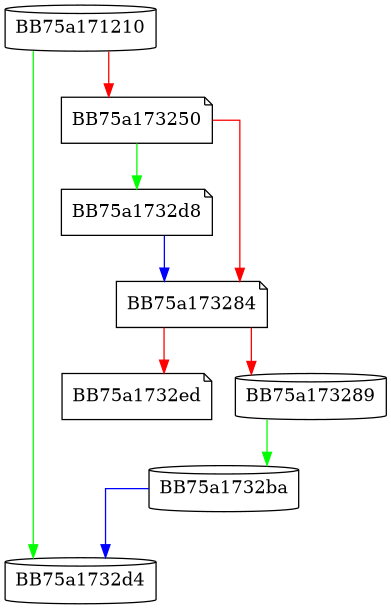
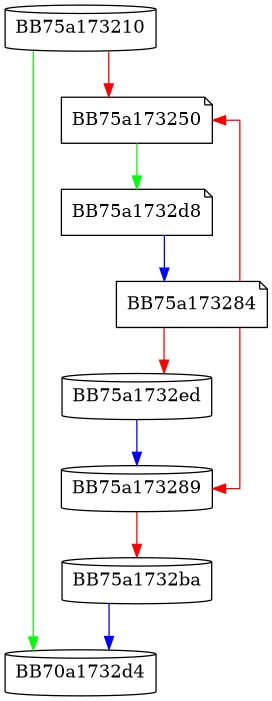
node "BB75a171210": label "BB75a171210" -> "BB75a173210"
edge "BB75a173250" -> "BB75a173284": reversed
node "BB75a1732ed": shape note -> cylinder
edge "BB75a1732ed" -> "BB75a173289": added
edge "BB75a173289" -> "BB75a1732ba": color green -> red
node "BB75a1732d4": label "BB75a1732d4" -> "BB70a1732d4"
